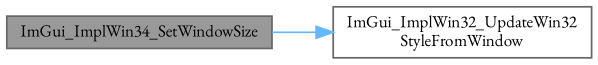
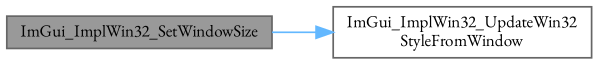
node "ImGui_ImplWin34_SetWindowSize": label "ImGui_ImplWin34_SetWindowSize" -> "ImGui_ImplWin32_SetWindowSize"
